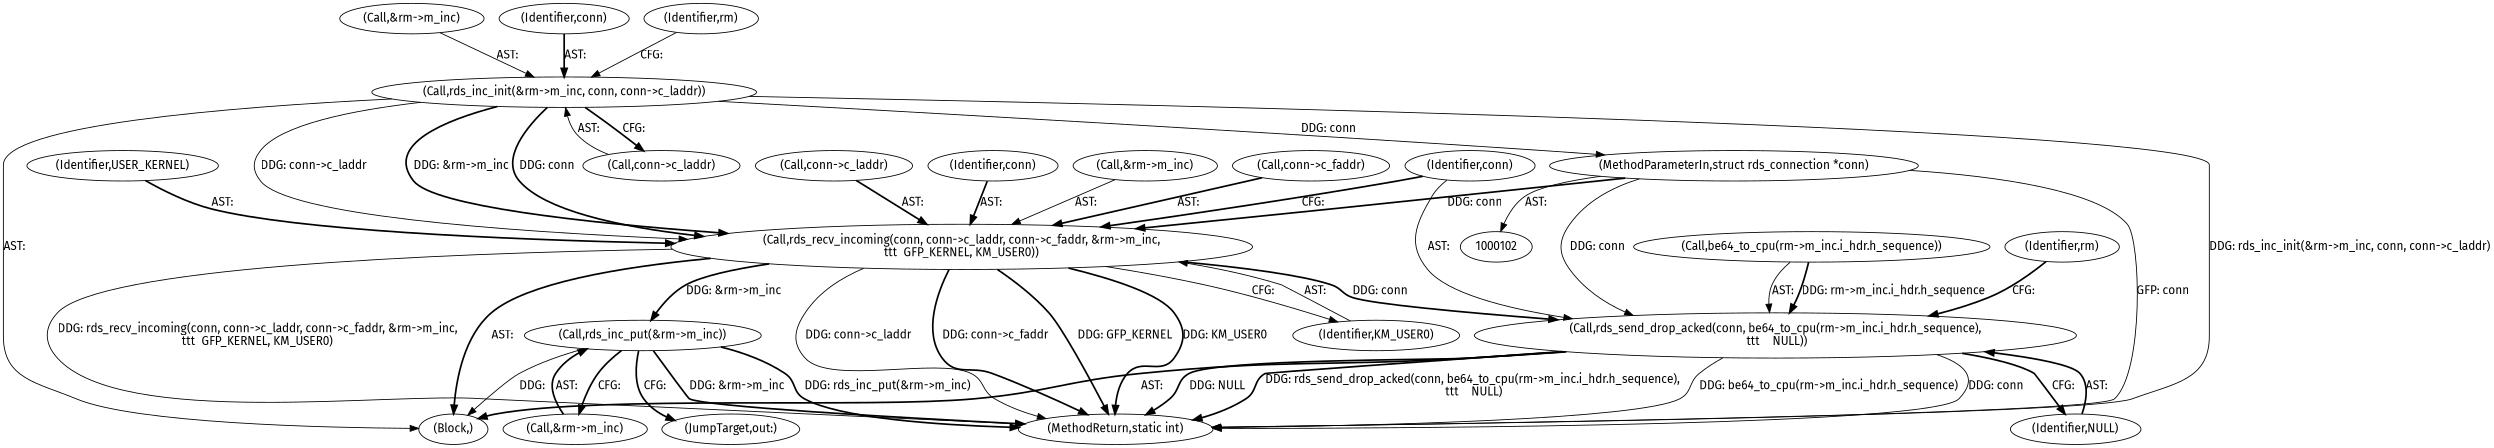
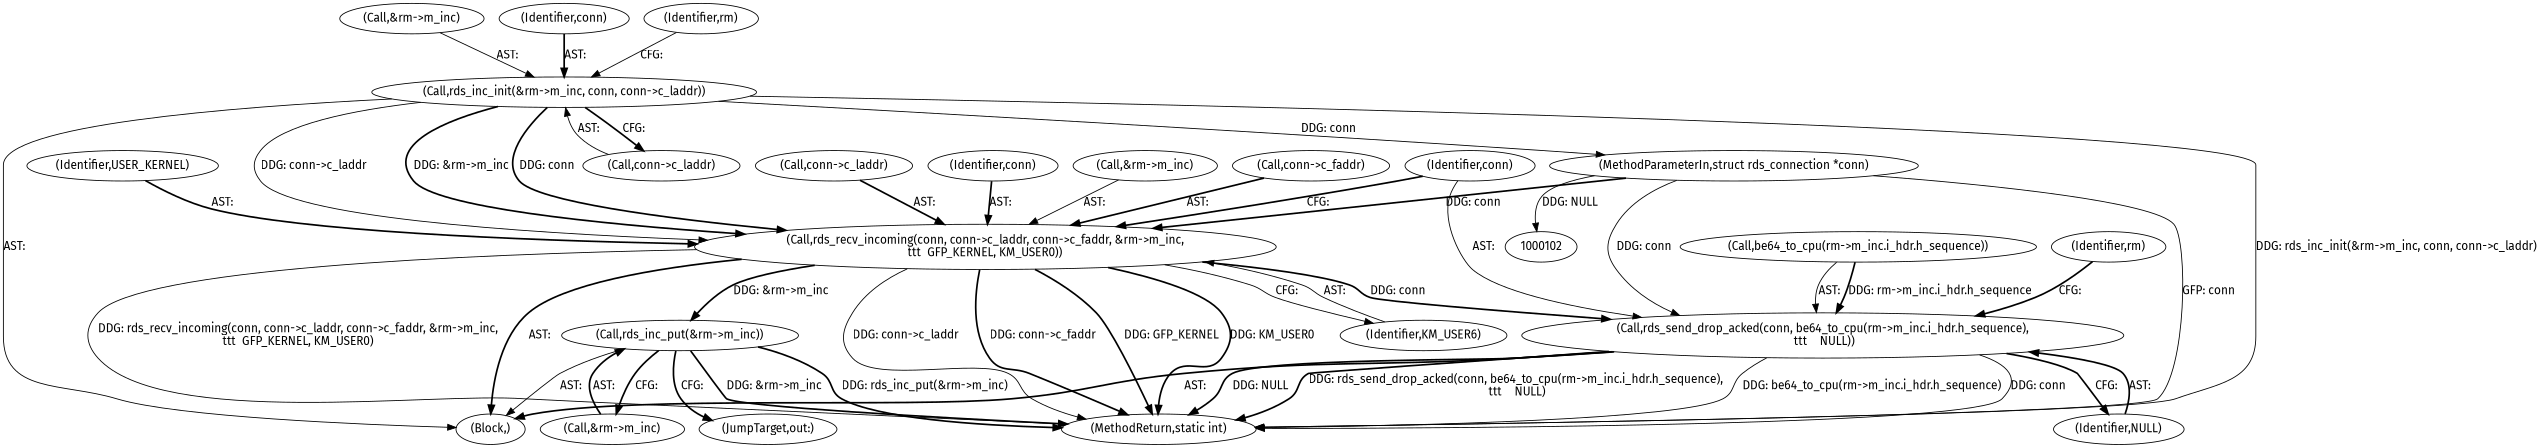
edge "(MethodParameterIn,struct rds_connection *conn)" -> "1000102": label "AST: " -> "DDG: NULL"
node "(Identifier,KM_USER0)": label "(Identifier,KM_USER0)" -> "(Identifier,KM_USER6)"
edge "(Call,rds_inc_put(&rm->m_inc))" -> "(Block,)": label "DDG: " -> "AST: "
